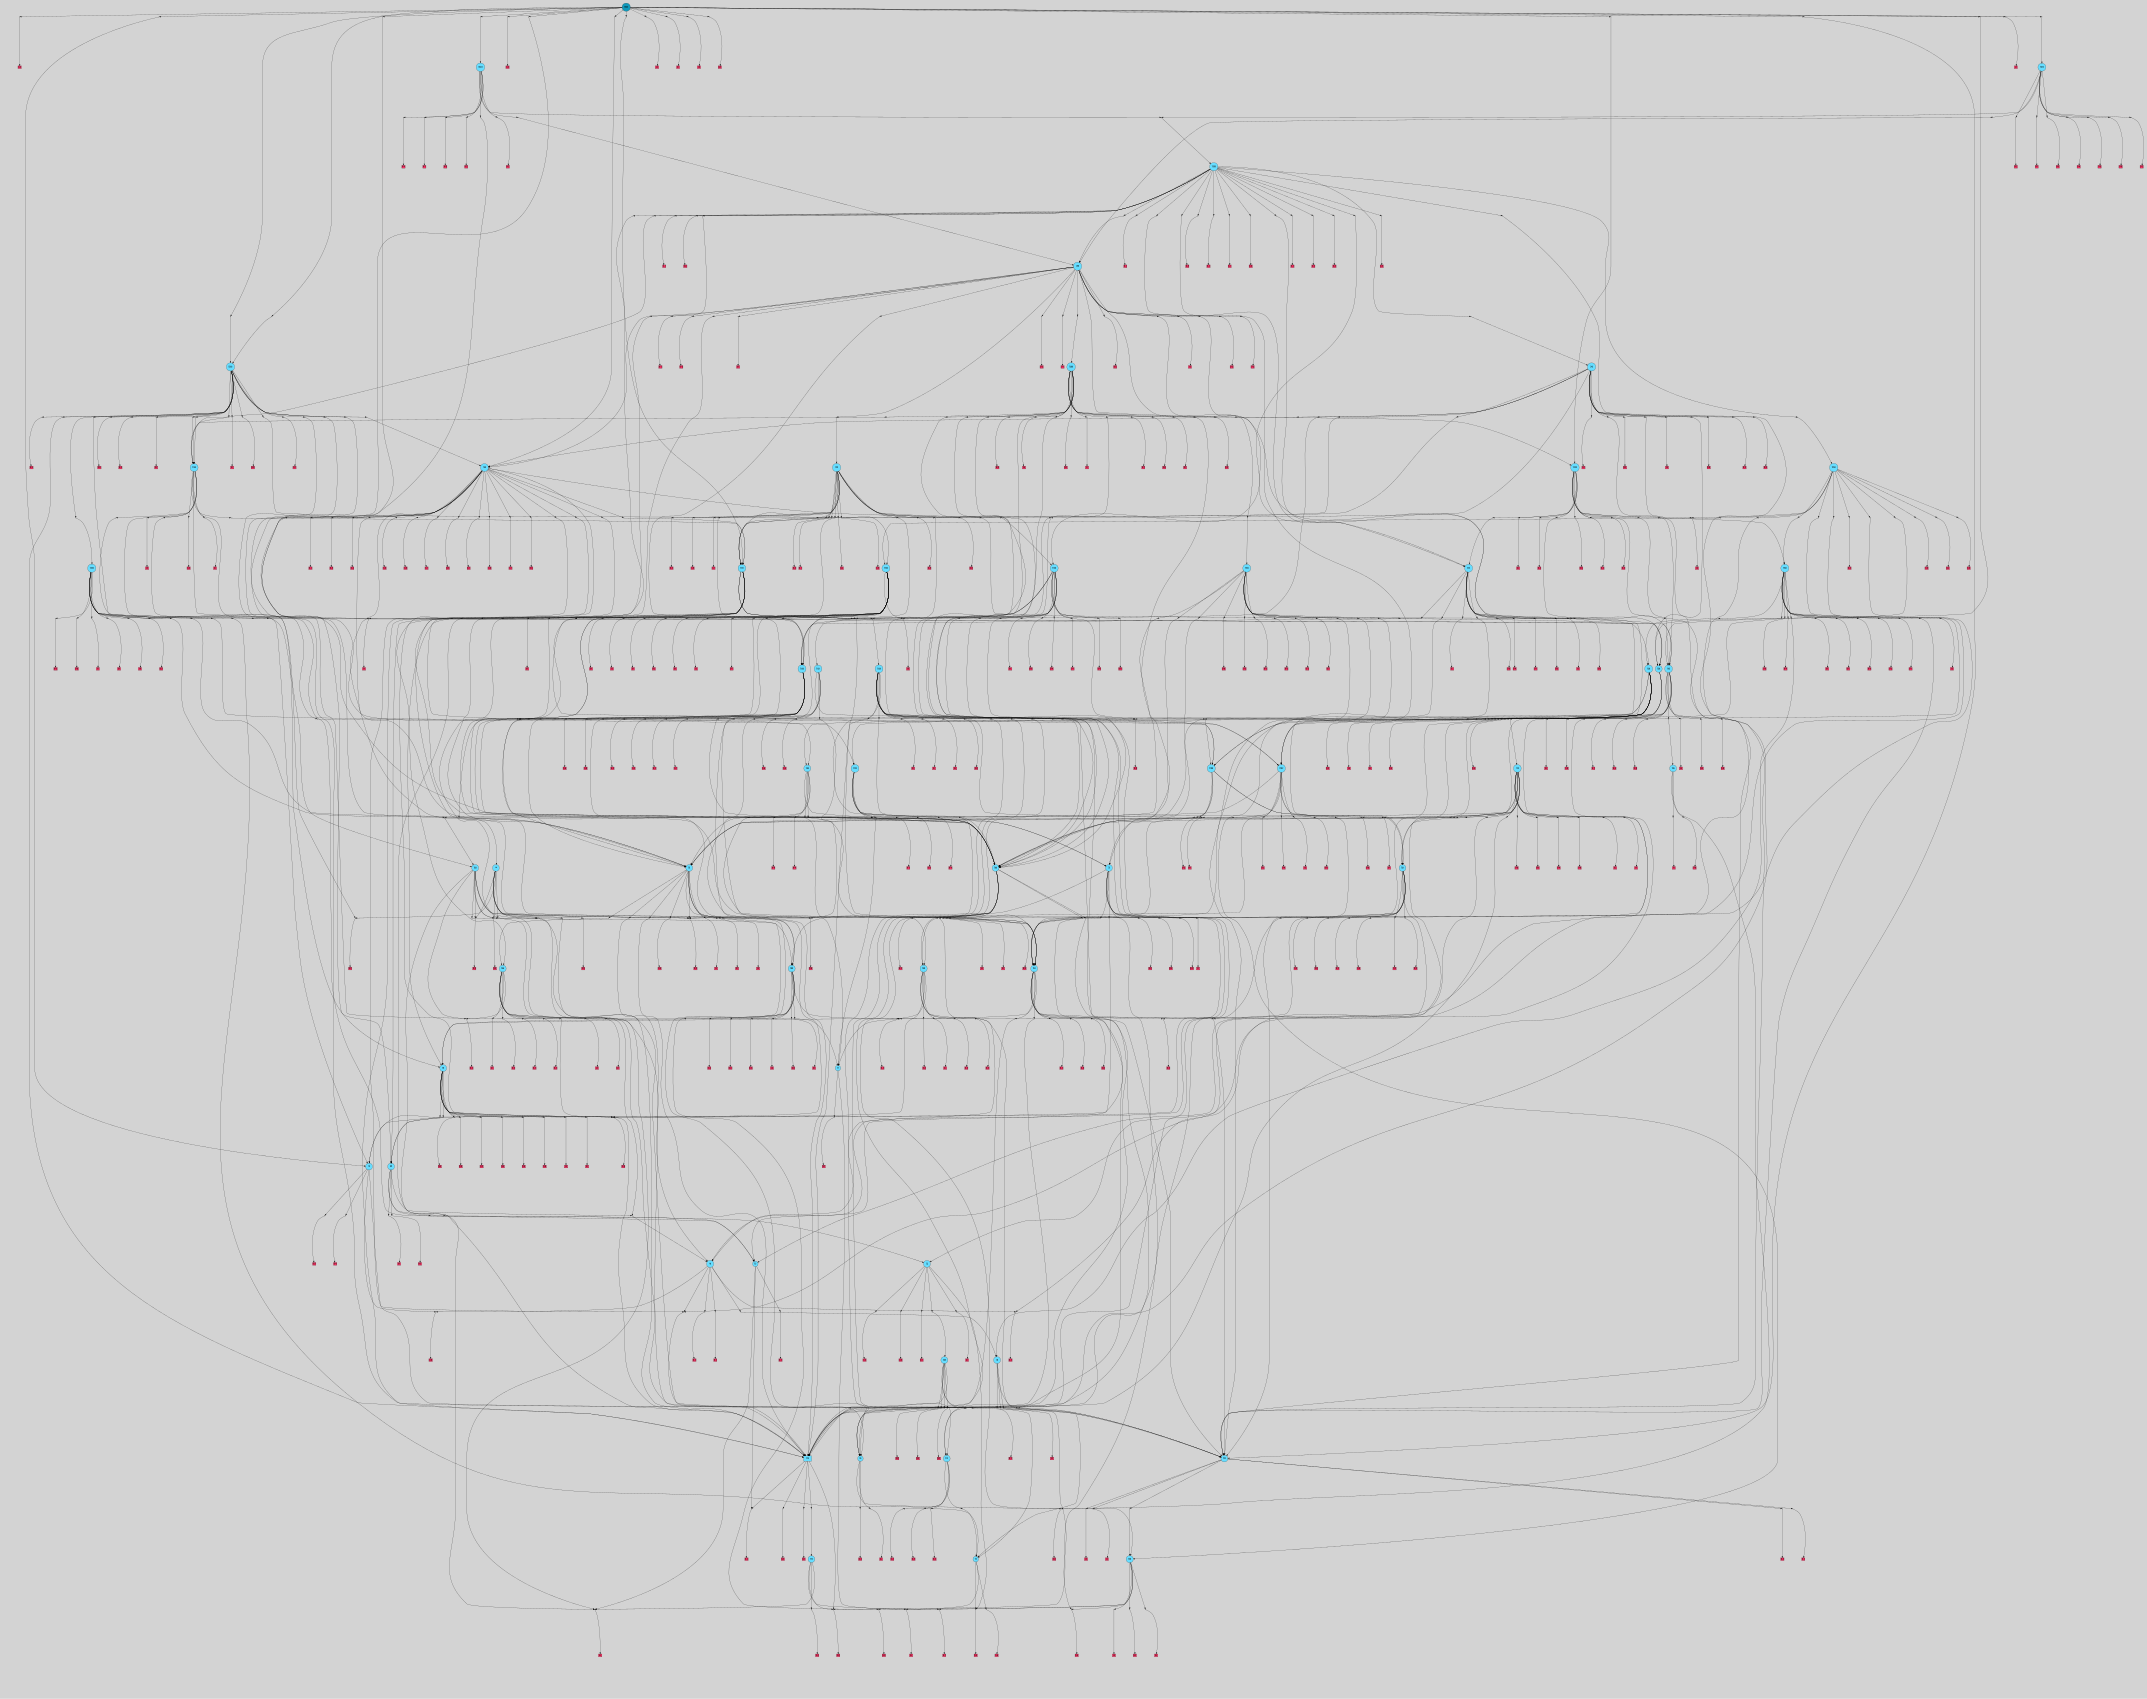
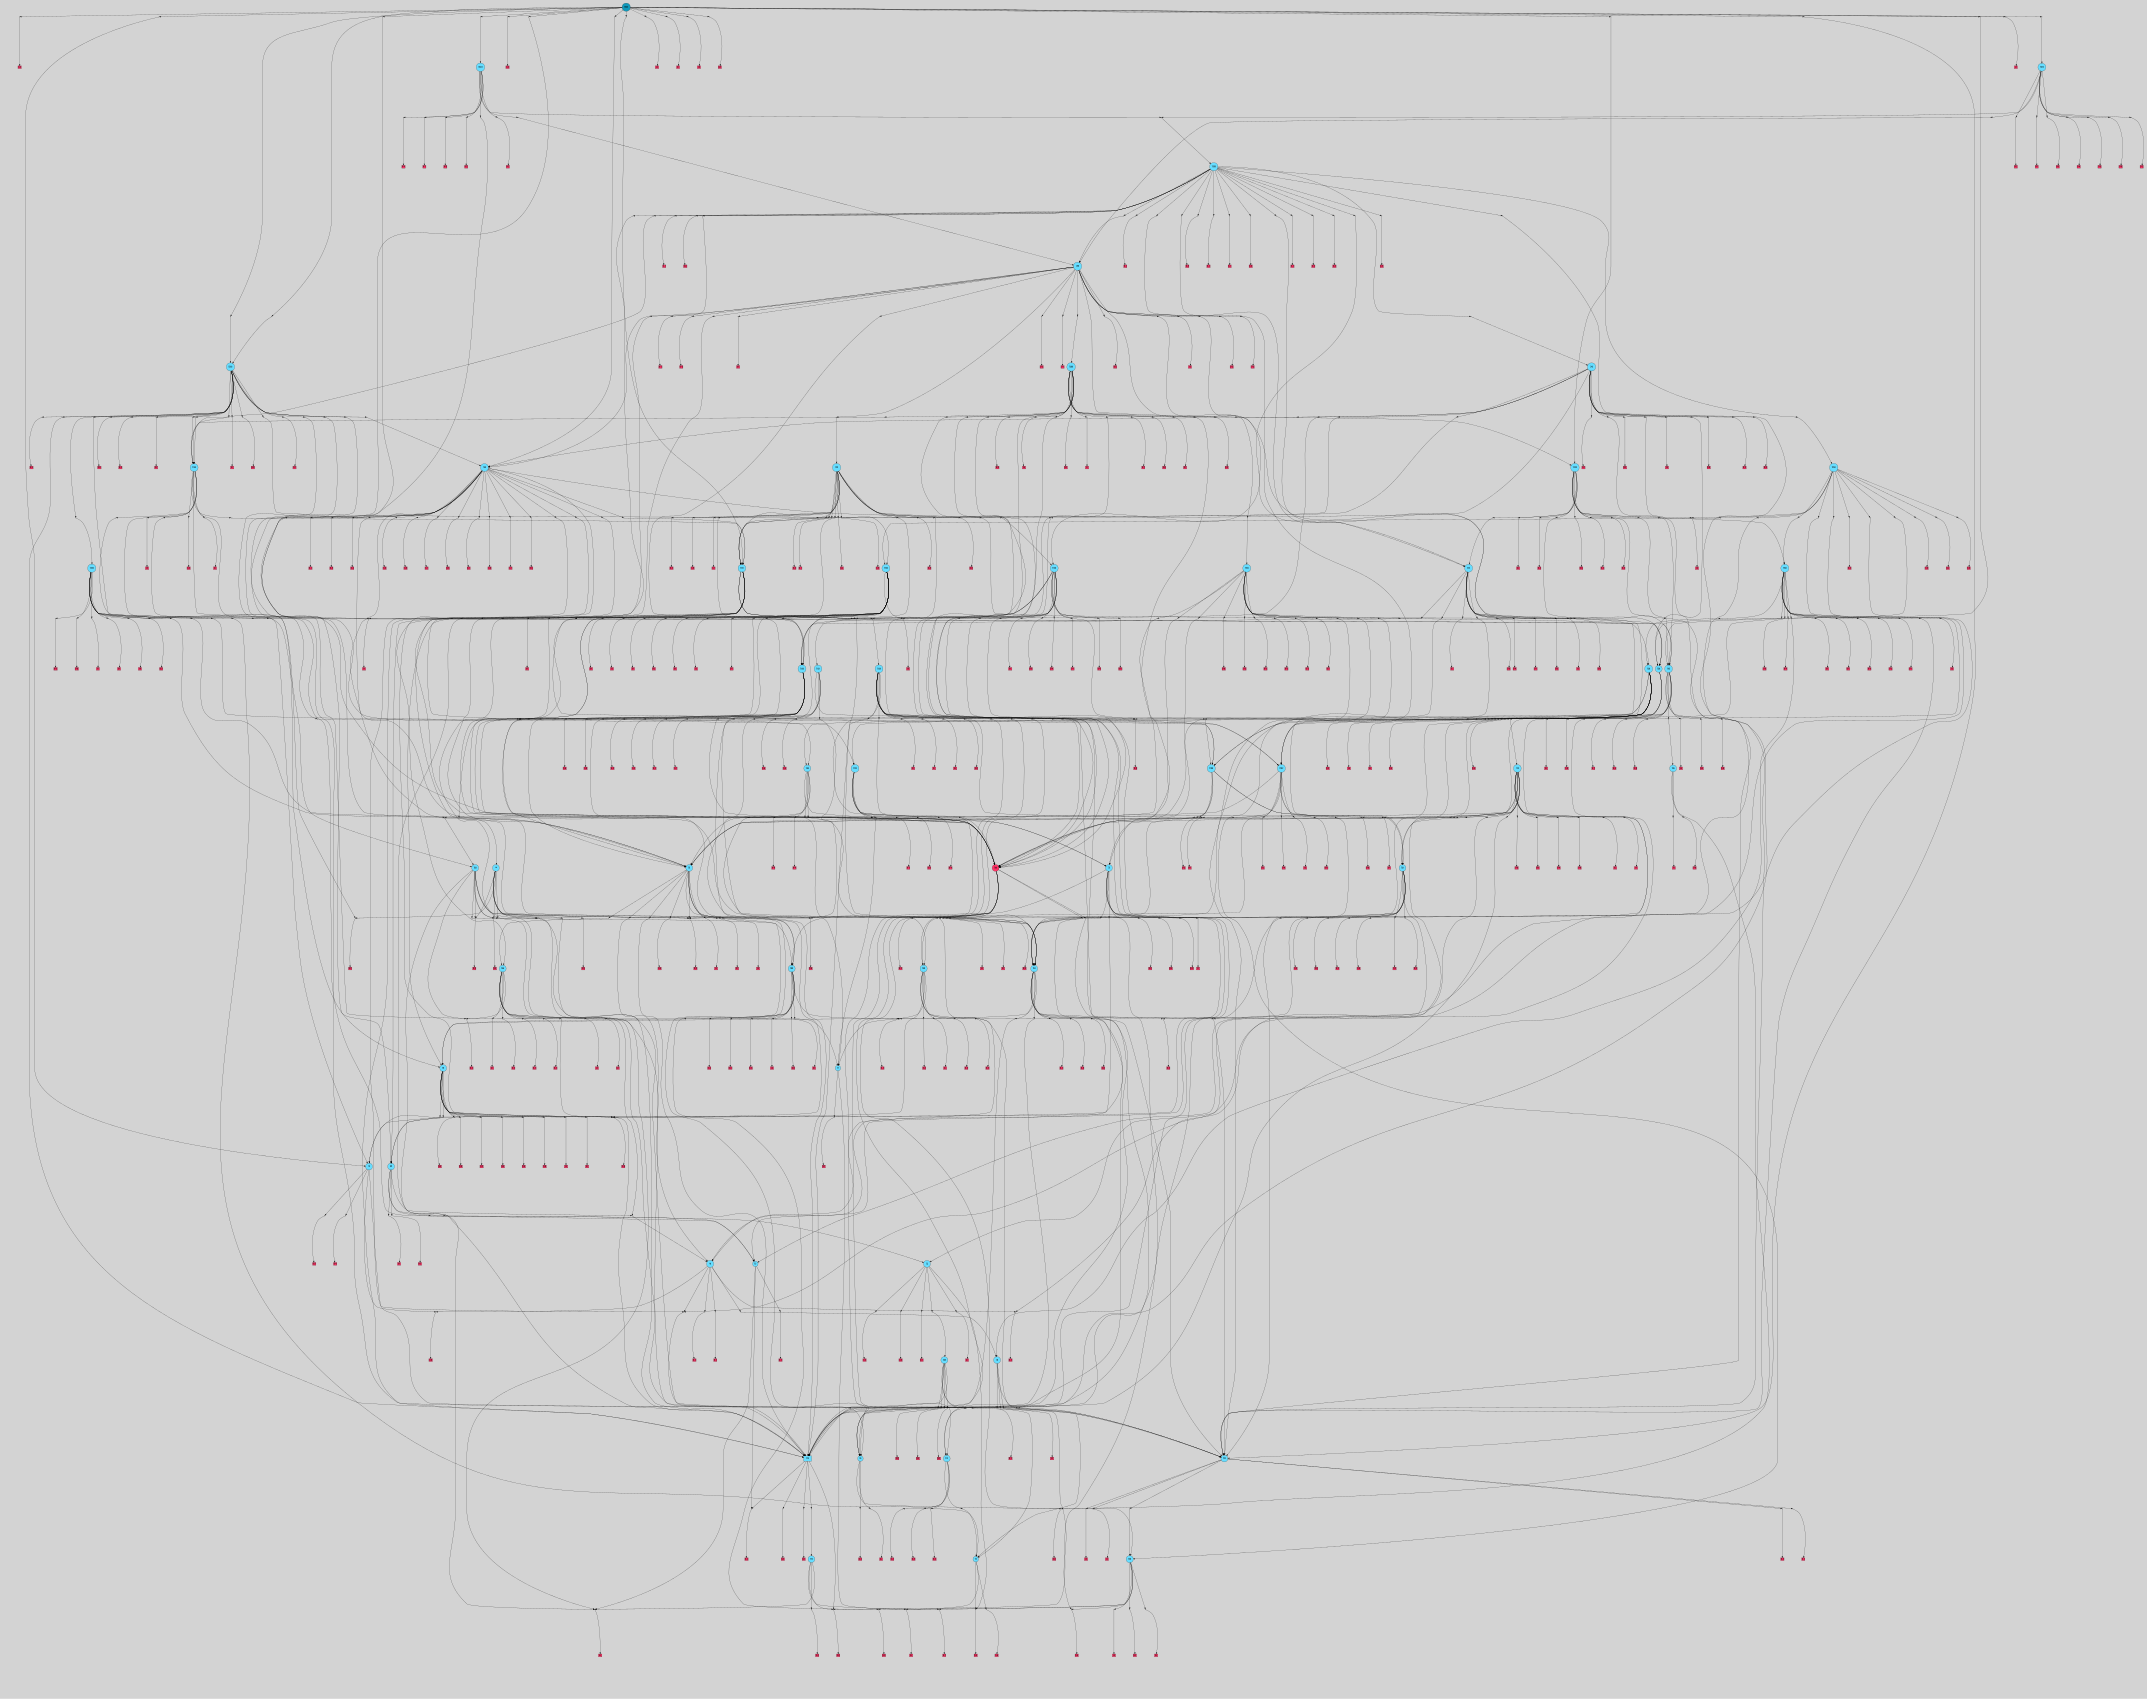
node "T96": fillcolor #66ddff -> #ff3366
